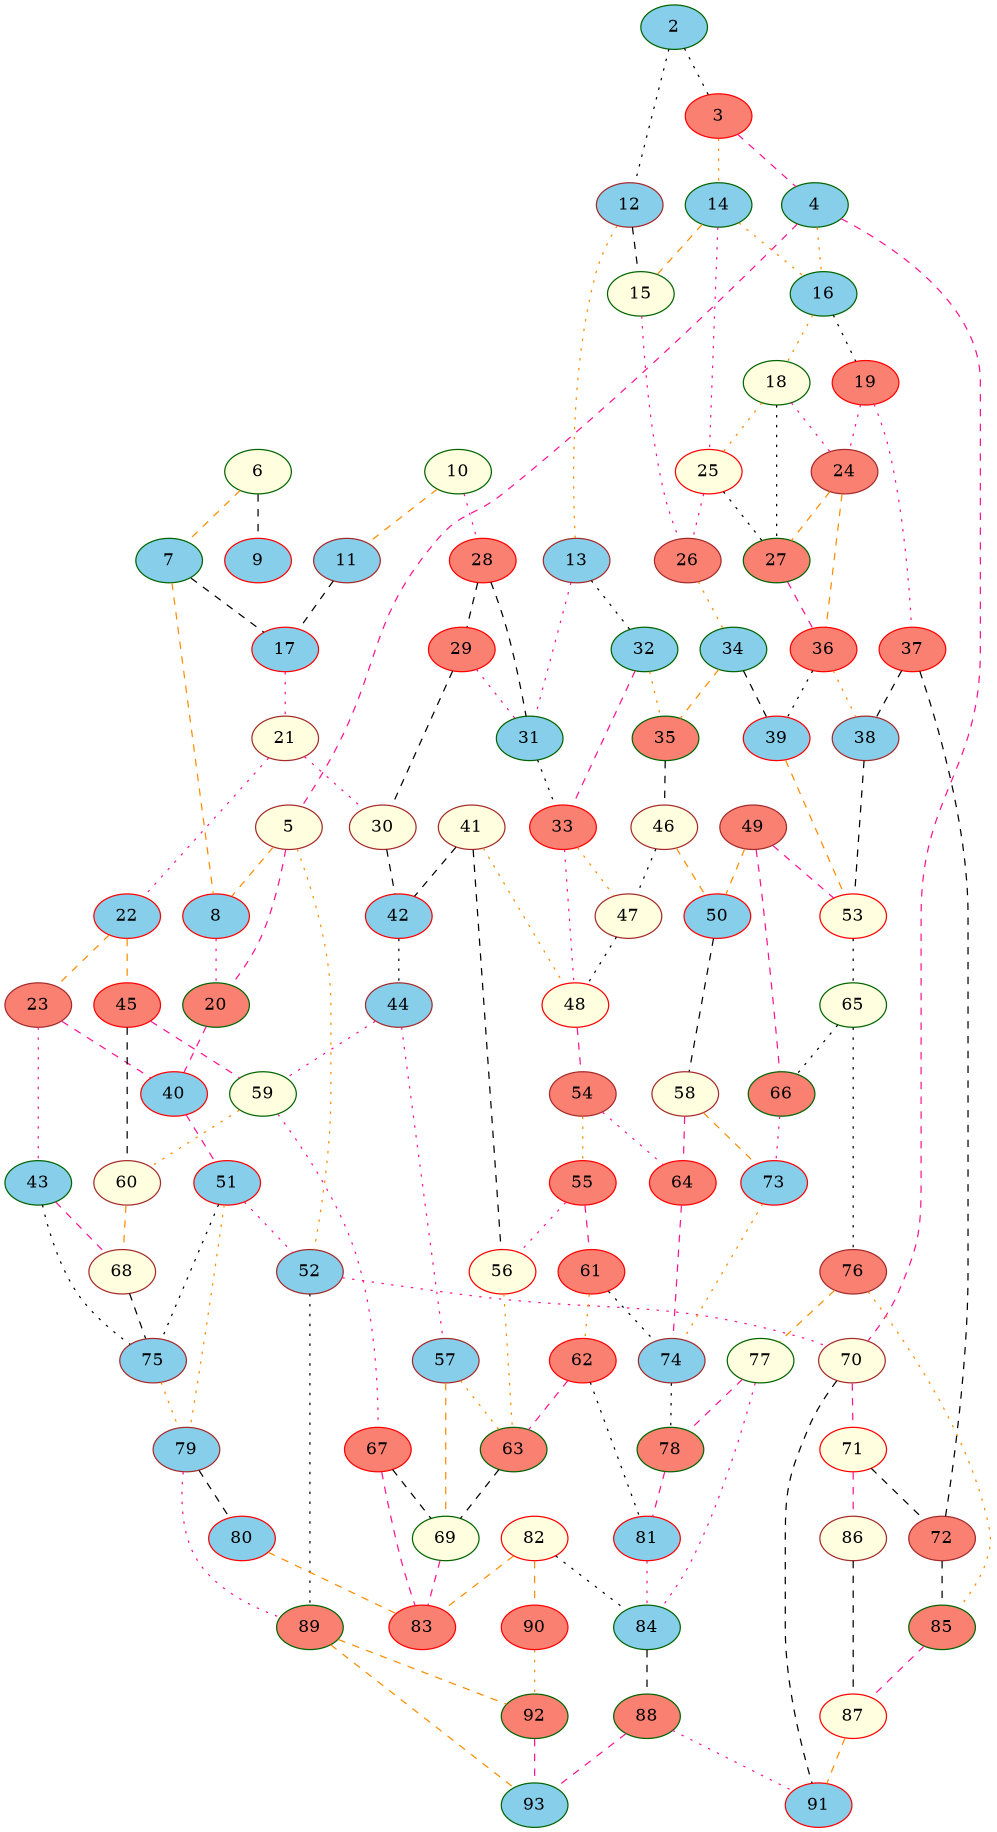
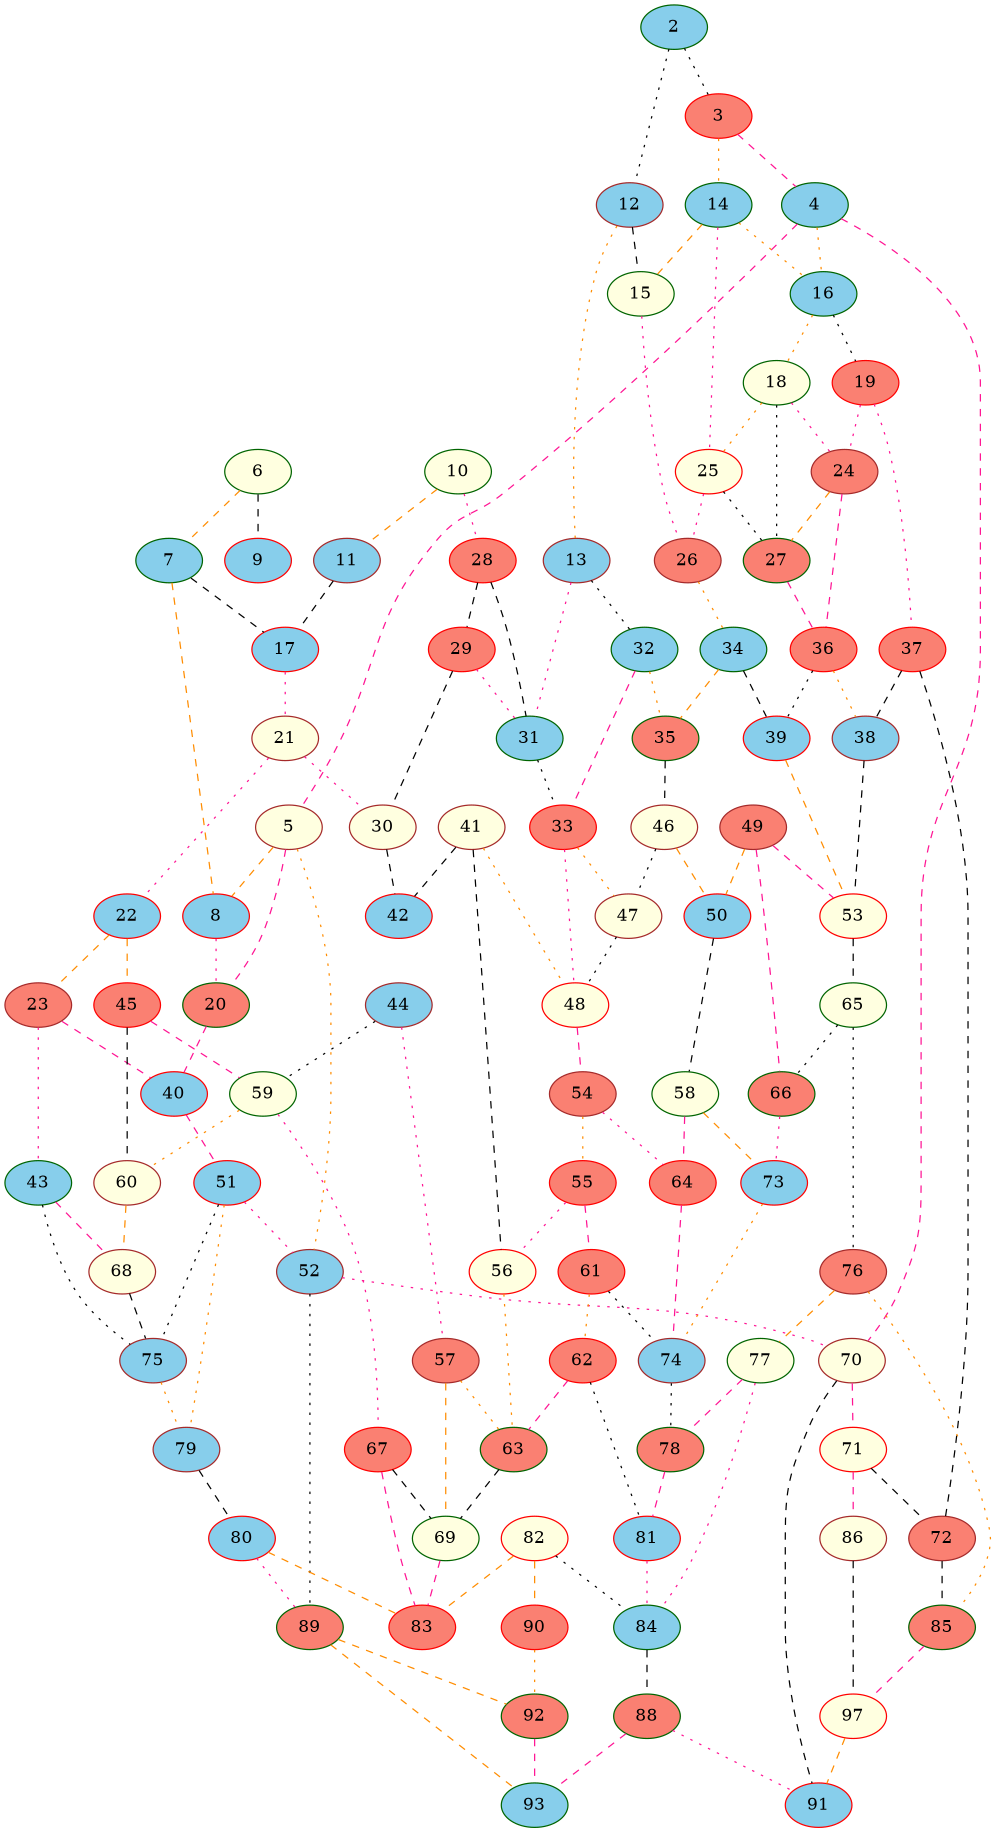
edge "24" -- "36": color darkorange -> deeppink
edge "42" -- "44": removed
edge "53" -- "65": style dotted -> dashed
edge "44" -- "59": color deeppink -> black
node "58": color brown -> darkgreen
node "57": fillcolor skyblue -> salmon
edge "79" -- "89": now "80" -- "89"
node "87": label "87" -> "97"
